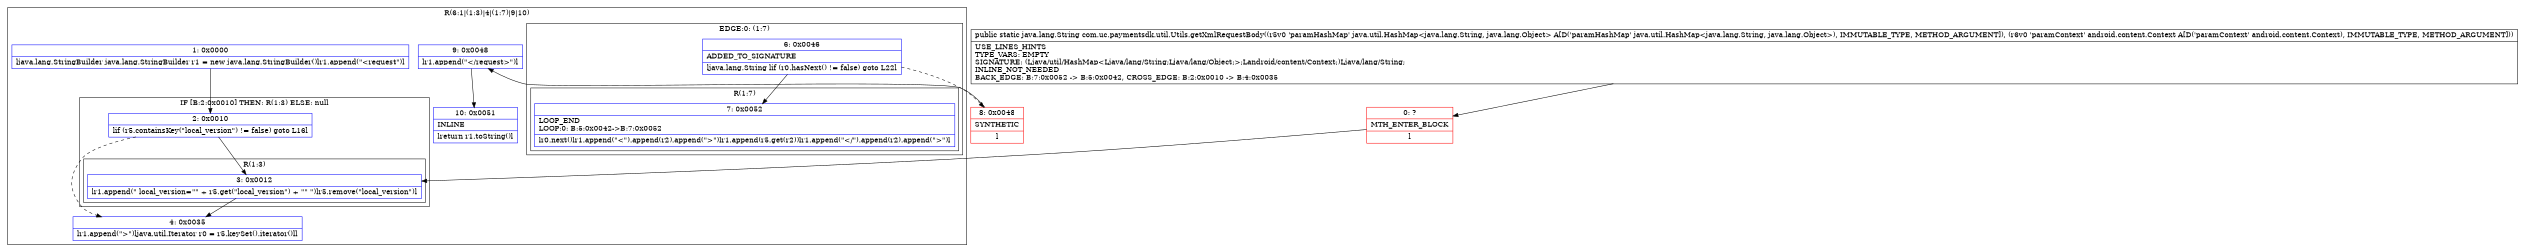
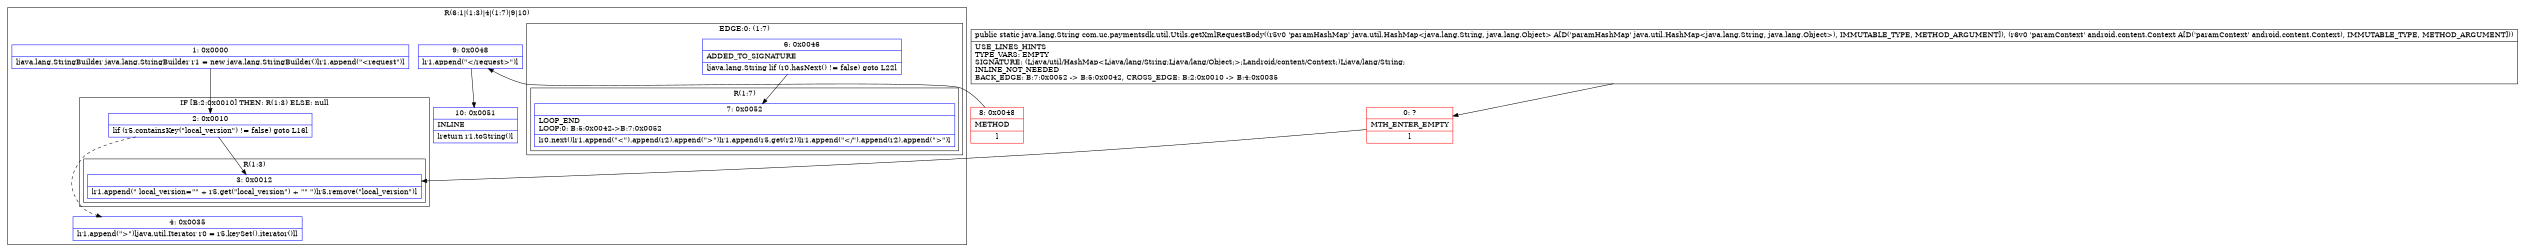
edge "6: 0x0046" -> "8: 0x0048": removed
node "8: 0x0048": text "SYNTHETIC" -> "METHOD"
node "0: ?": text "MTH_ENTER_BLOCK" -> "MTH_ENTER_EMPTY"
edge "3: 0x0012" -> "4: 0x0035": removed
